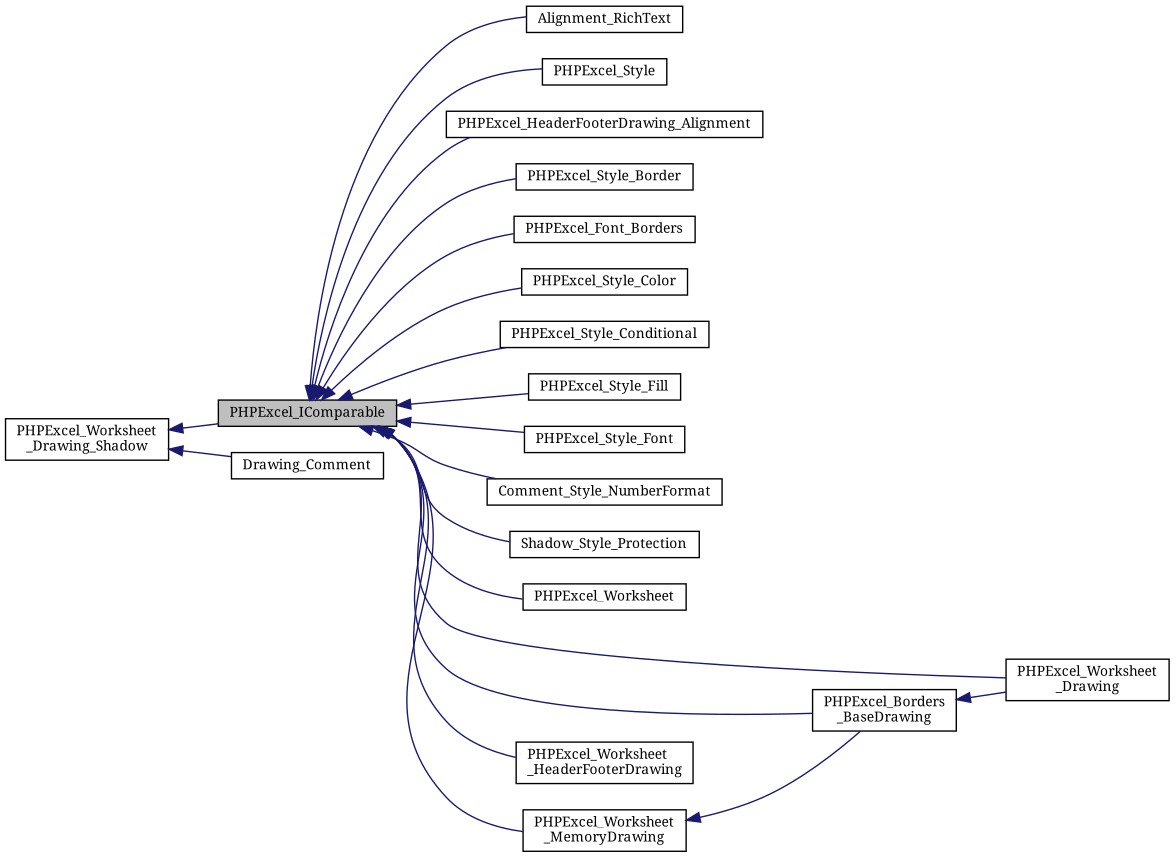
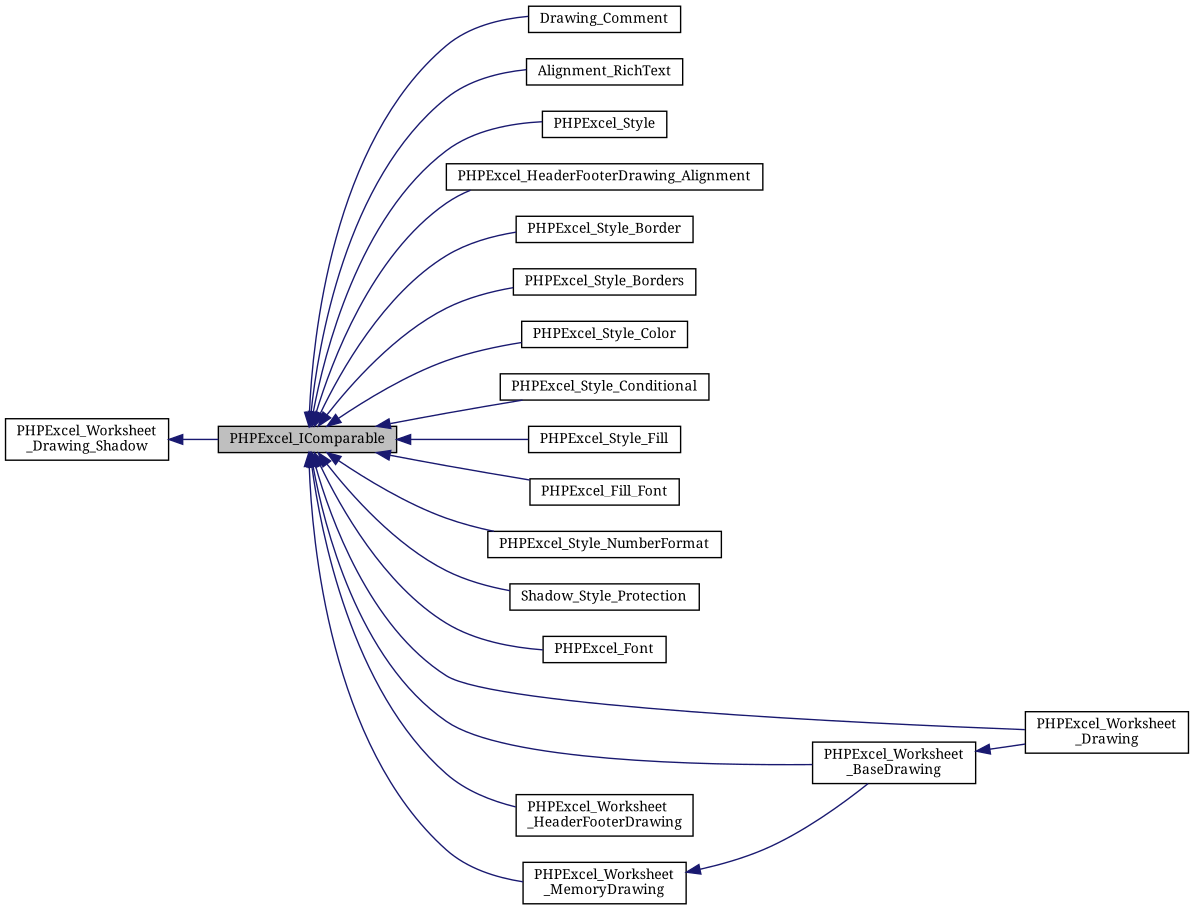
node "PHPExcel_Font_Borders": label "PHPExcel_Font_Borders" -> "PHPExcel_Style_Borders"
node "PHPExcel_Style_Font": label "PHPExcel_Style_Font" -> "PHPExcel_Fill_Font"
edge "Drawing_Comment" -> "PHPExcel_Worksheet _Drawing_Shadow": now "Drawing_Comment" -> "PHPExcel_IComparable"
node "Comment_Style_NumberFormat": label "Comment_Style_NumberFormat" -> "PHPExcel_Style_NumberFormat"
node "PHPExcel_Worksheet": label "PHPExcel_Worksheet" -> "PHPExcel_Font"
node "PHPExcel_Borders _BaseDrawing": label "PHPExcel_Borders _BaseDrawing" -> "PHPExcel_Worksheet _BaseDrawing"
